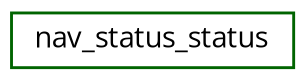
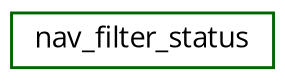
node "nav_status_status": label "nav_status_status" -> "nav_filter_status"
